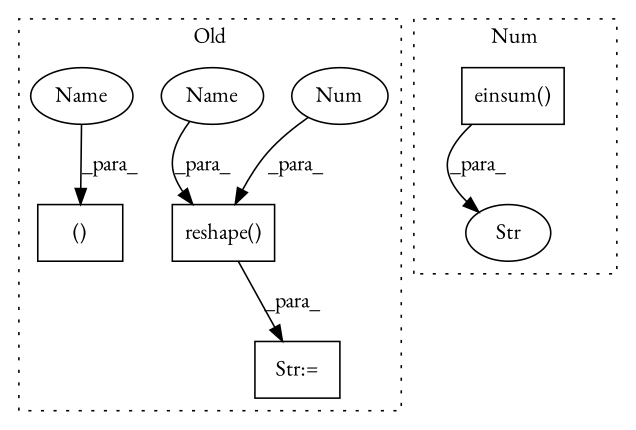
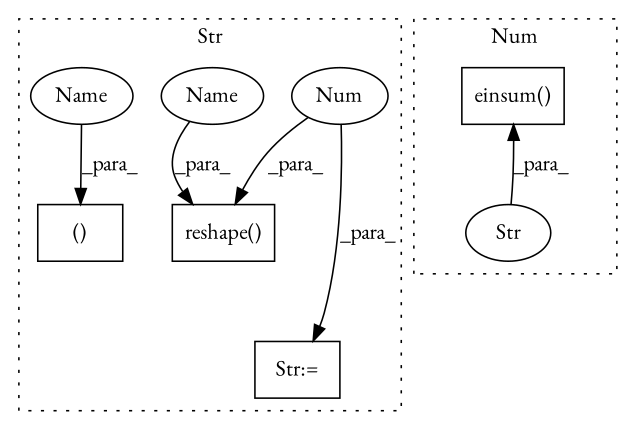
cluster "Old": label "Old" -> "Str"
edge "einsum()" -> "Str": reversed
edge "reshape()" -> "Str:=": now "Num" -> "Str:="
